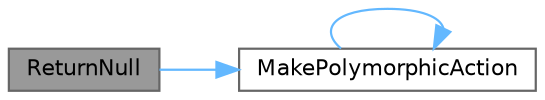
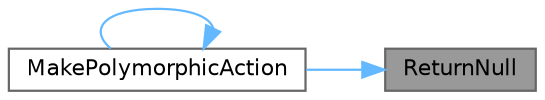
edge "ReturnNull" -> "MakePolymorphicAction": reversed
